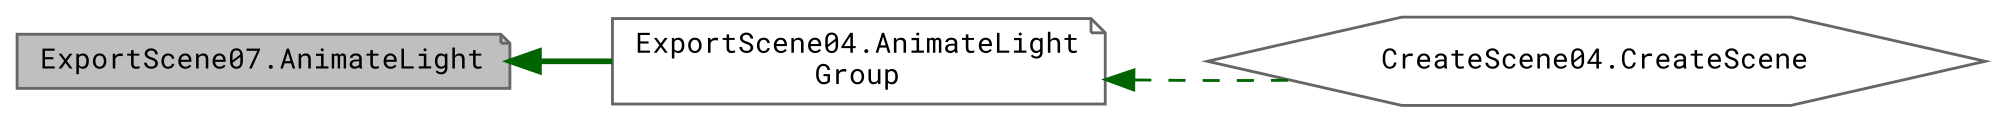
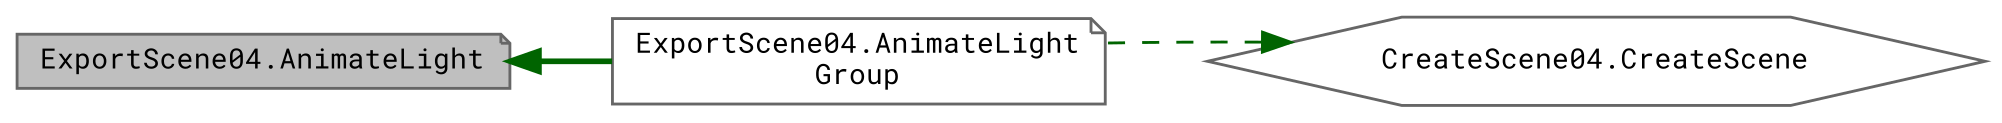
node "ExportScene07.AnimateLight": label "ExportScene07.AnimateLight" -> "ExportScene04.AnimateLight"
edge "CreateScene04.CreateScene" -> "ExportScene04.AnimateLight Group": reversed
